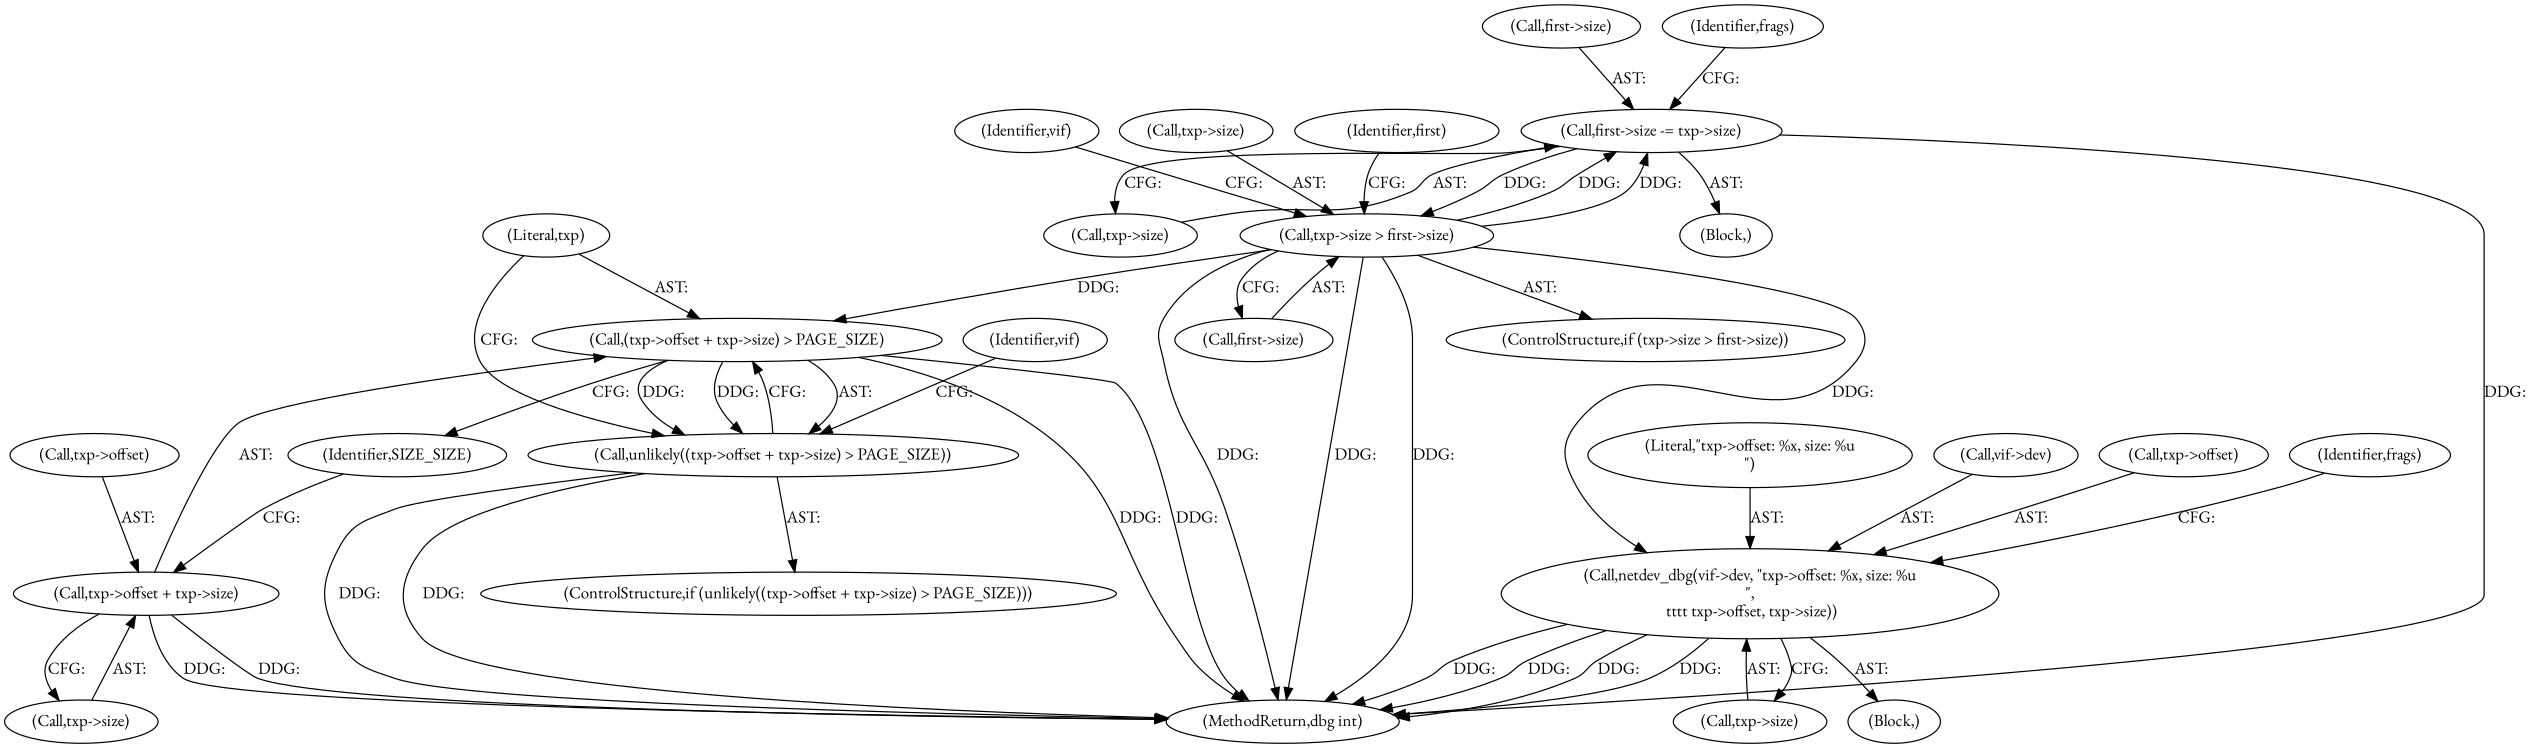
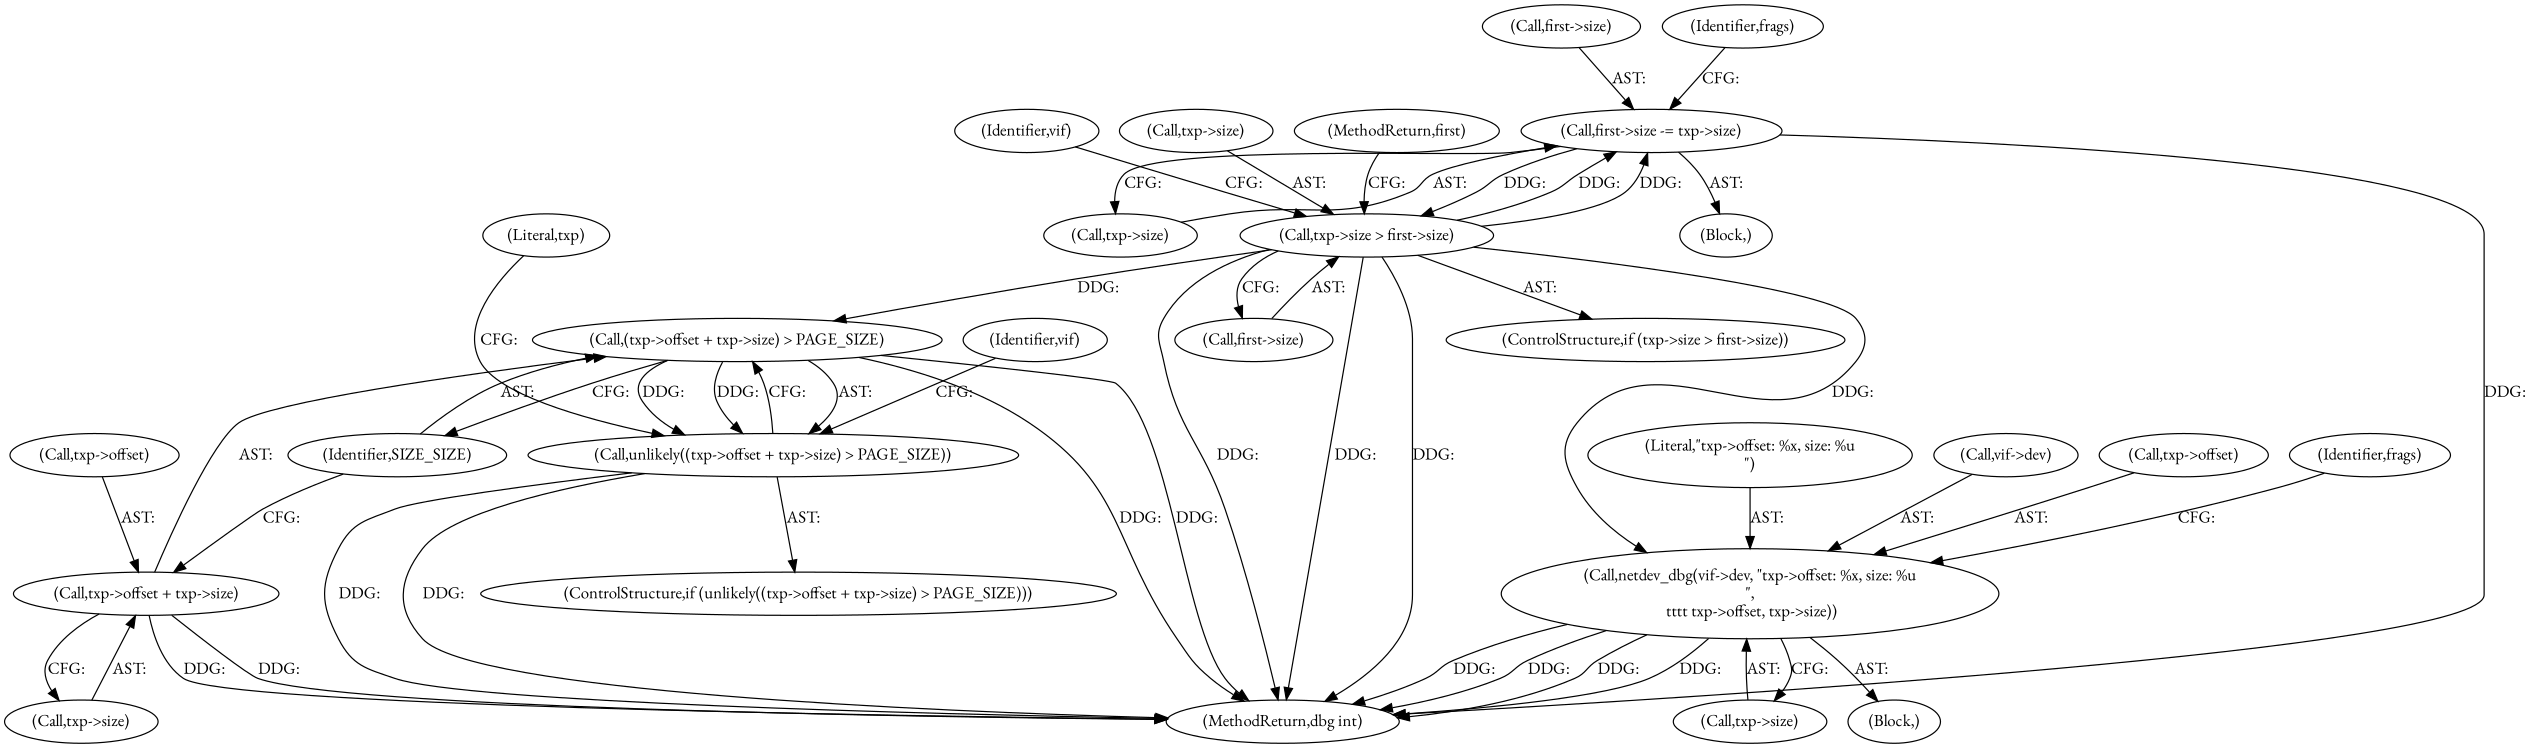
node "(Identifier,first)": label "(Identifier,first)" -> "(MethodReturn,first)"
edge "(Literal,txp)" -> "(Call,(txp->offset + txp->size) > PAGE_SIZE)": now "(Identifier,SIZE_SIZE)" -> "(Call,(txp->offset + txp->size) > PAGE_SIZE)"
